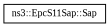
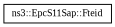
node "ns3::EpcS11Sap::Sap": label "ns3::EpcS11Sap::Sap" -> "ns3::EpcS11Sap::Fteid"
